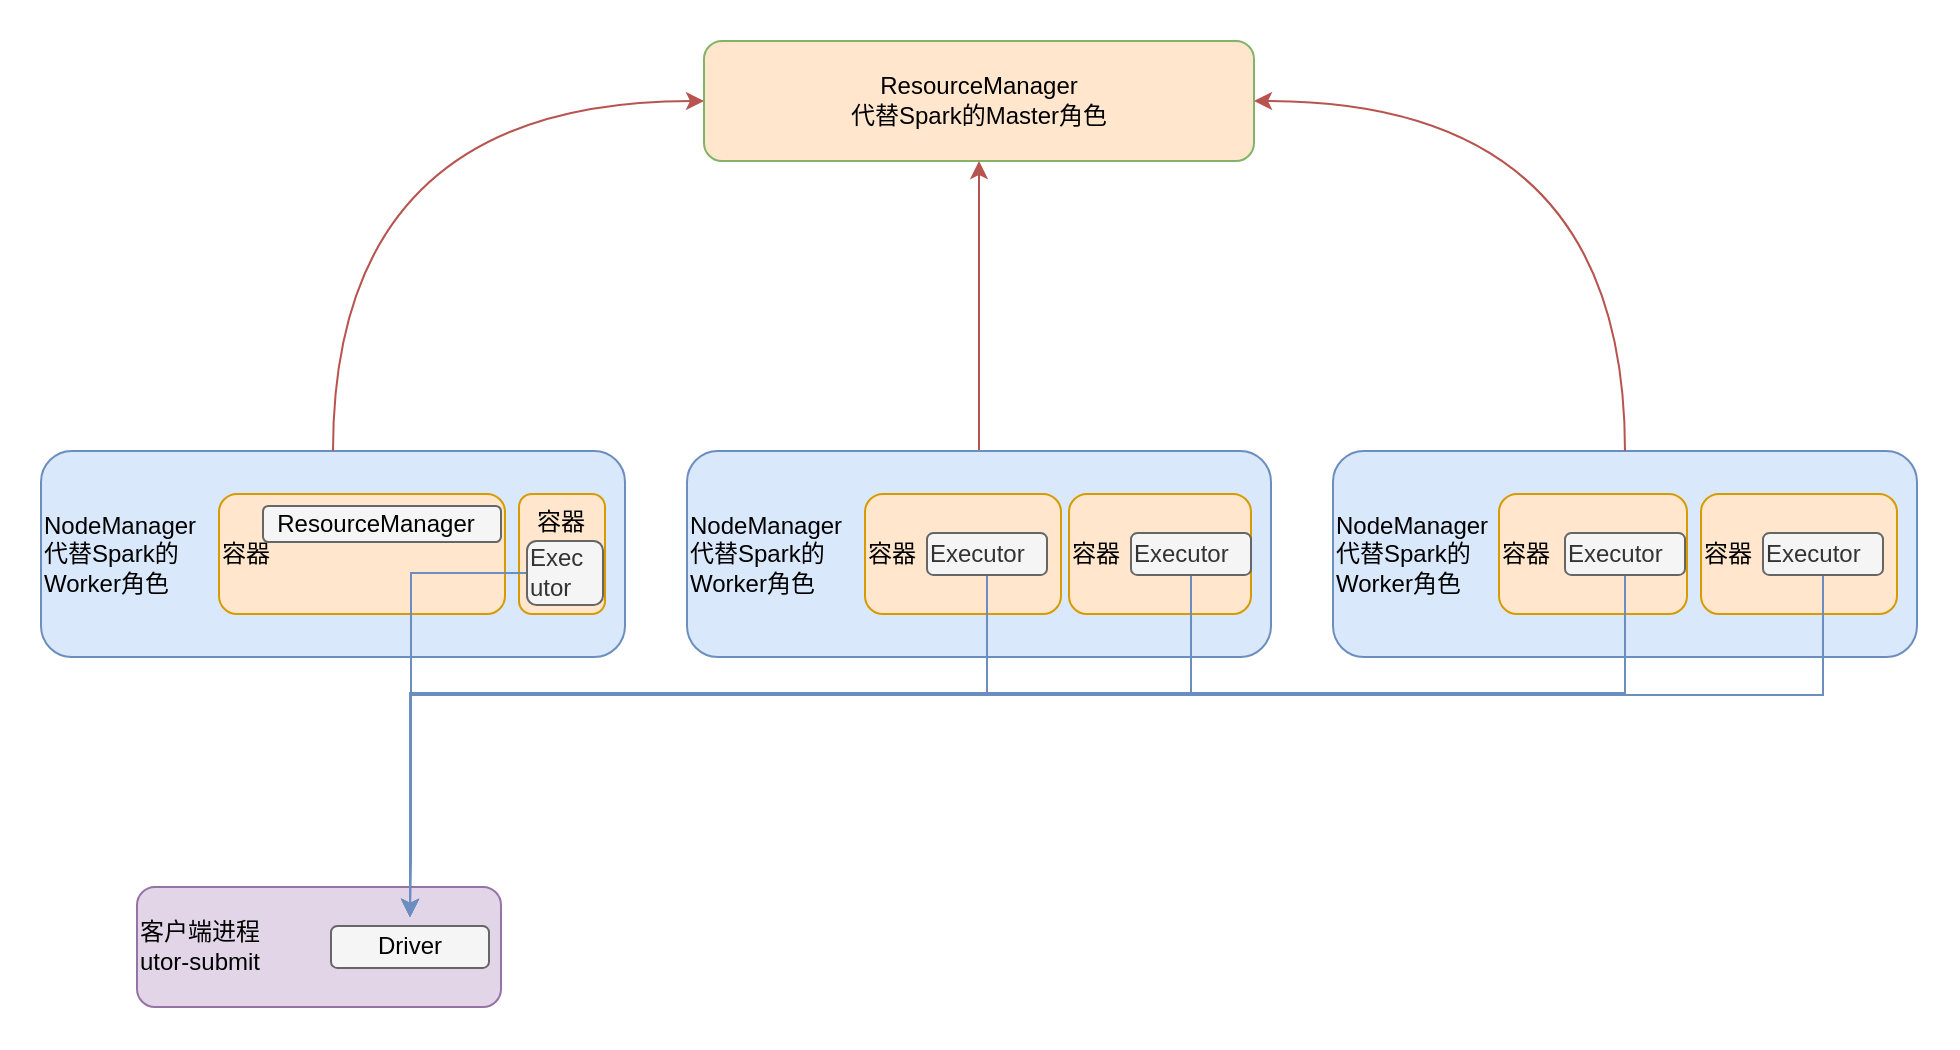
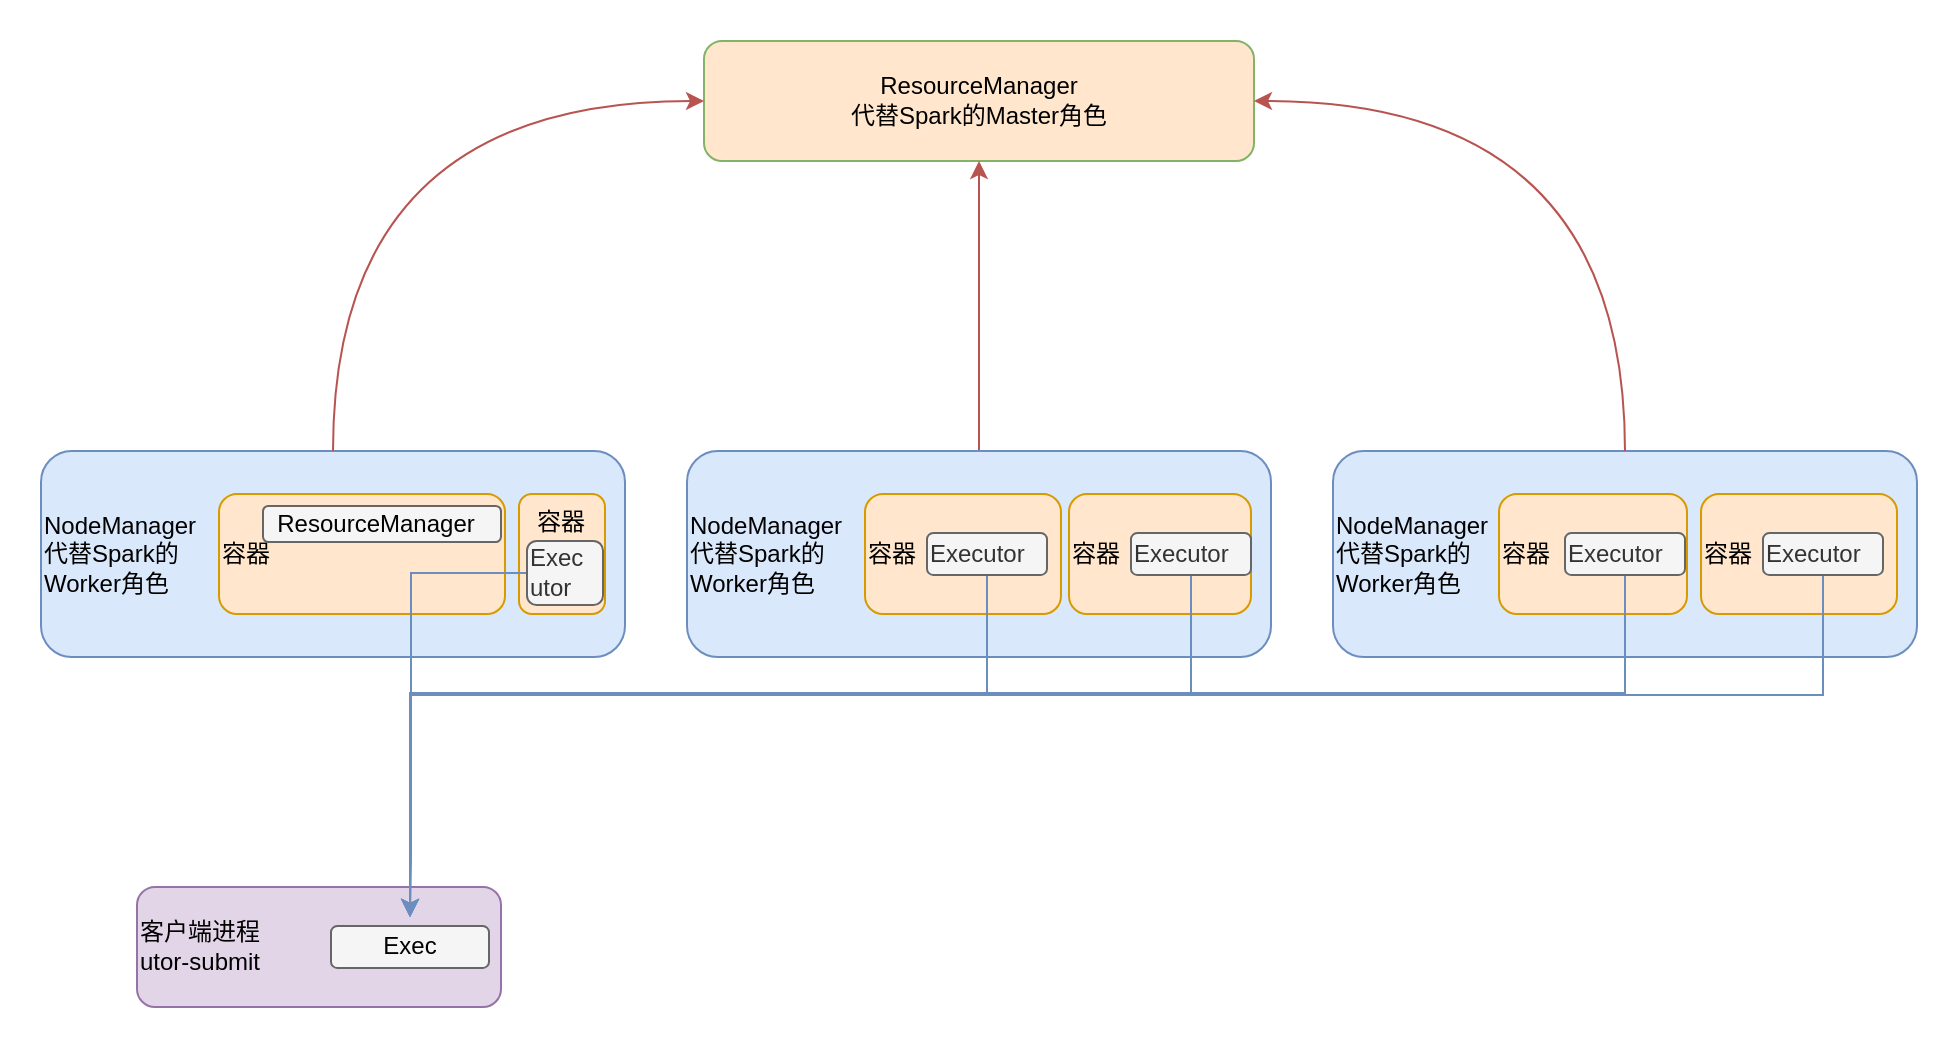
node "Driver": label "Driver" -> "Exec"
